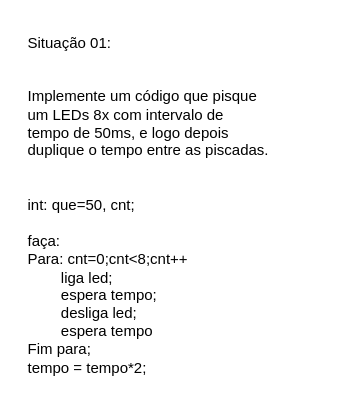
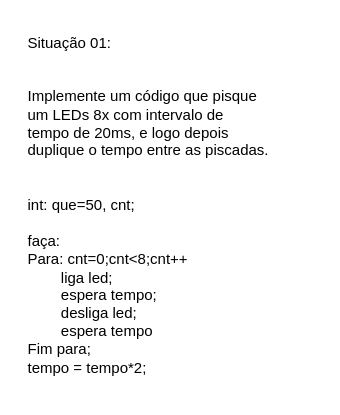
node "Situação 01: Implemente um código que pisque um LEDs 8x com intervalo de tempo de 50ms, e logo depois duplique o tempo entre as piscadas.": label "Situação 01: Implemente um código que pisque um LEDs 8x com intervalo de tempo de 50ms, e logo depois duplique o tempo entre as piscadas." -> "Situação 01: Implemente um código que pisque um LEDs 8x com intervalo de tempo de 20ms, e logo depois duplique o tempo entre as piscadas."
